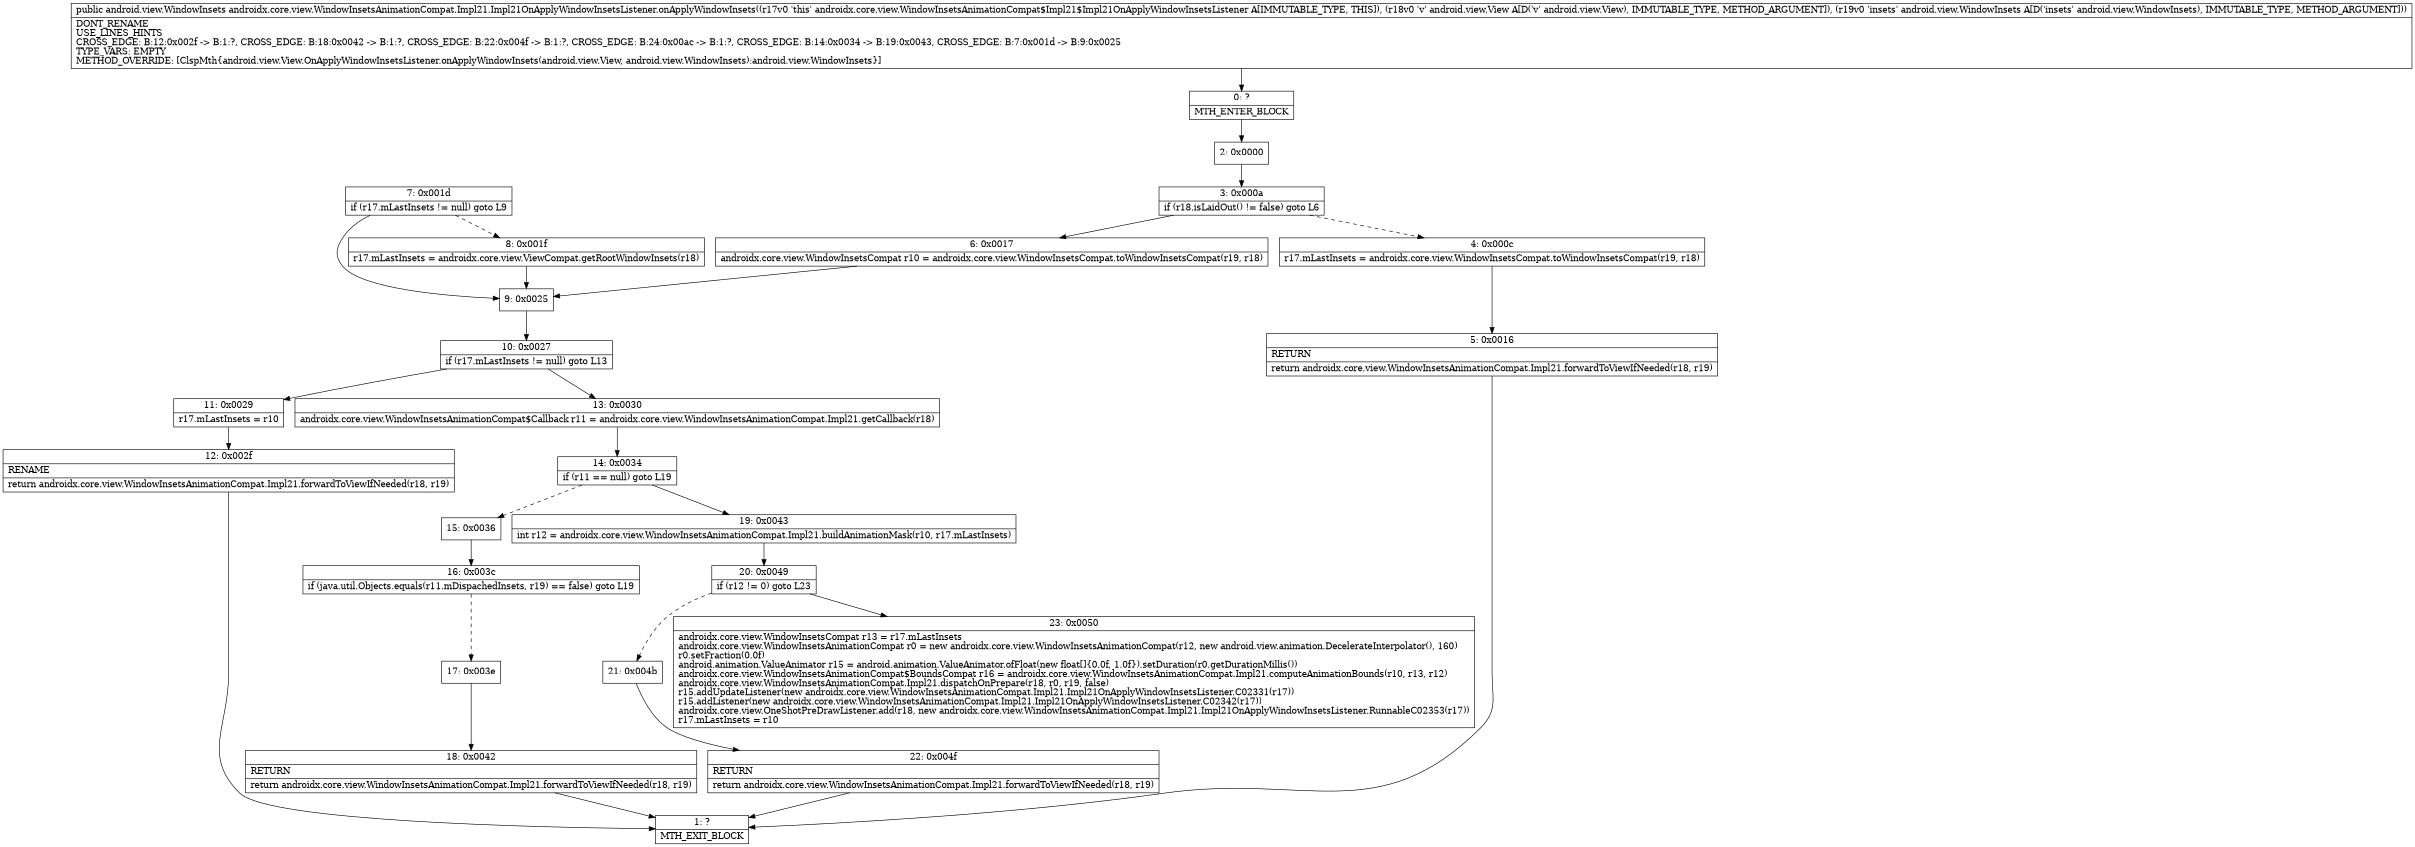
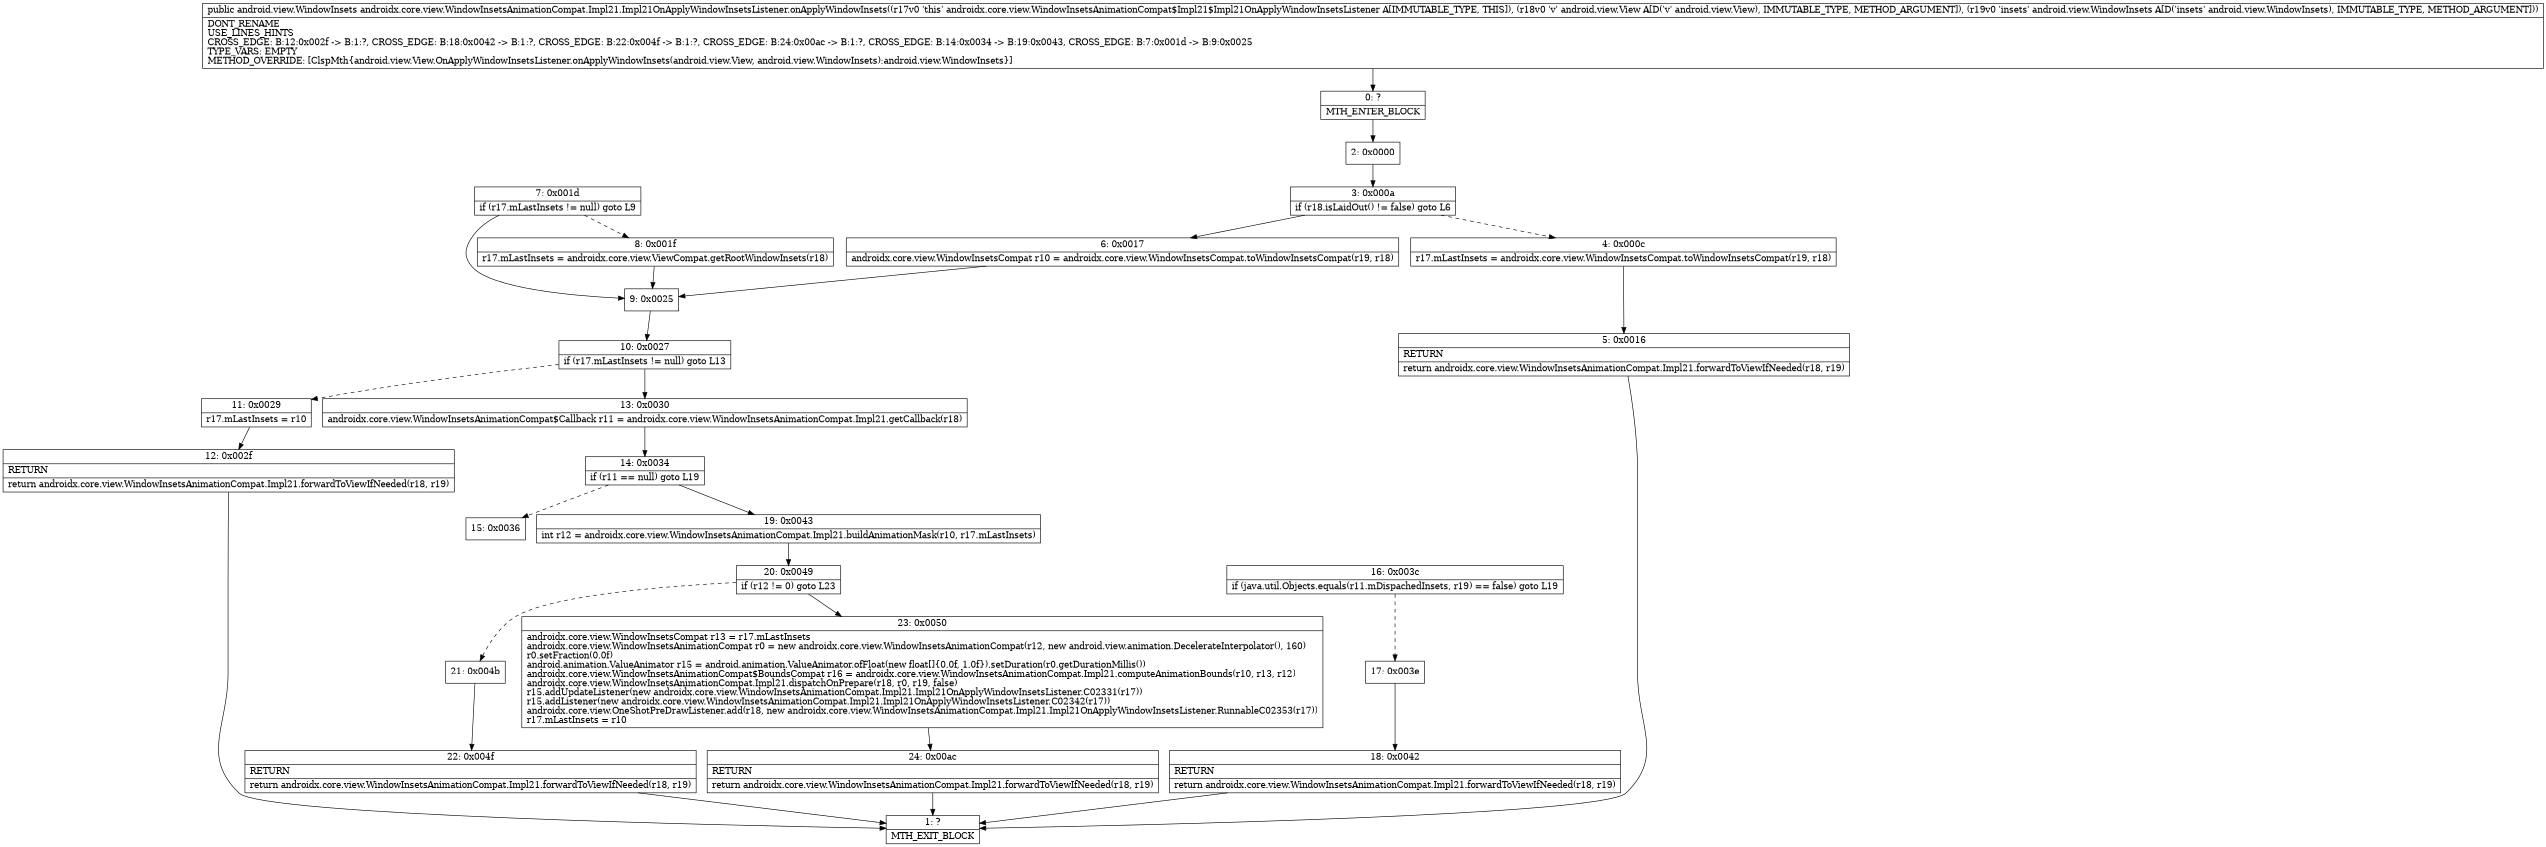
edge "10: 0x0027" -> "11: 0x0029": style solid -> dashed
node "12: 0x002f": text "RENAME" -> "RETURN"
edge "15: 0x0036" -> "16: 0x003c": removed
node "24: 0x00ac": added
